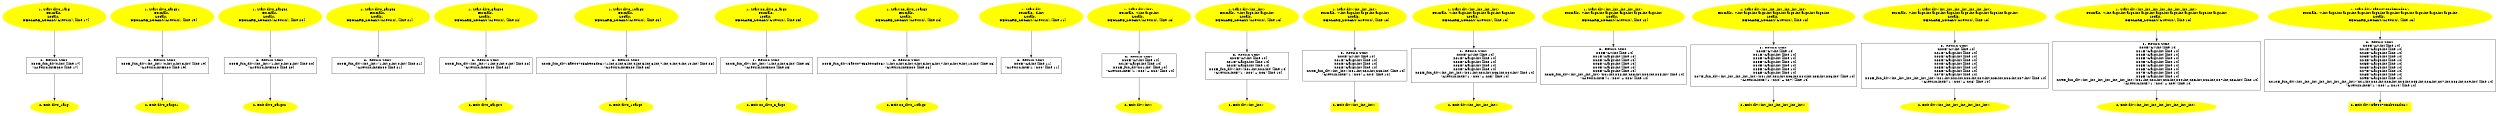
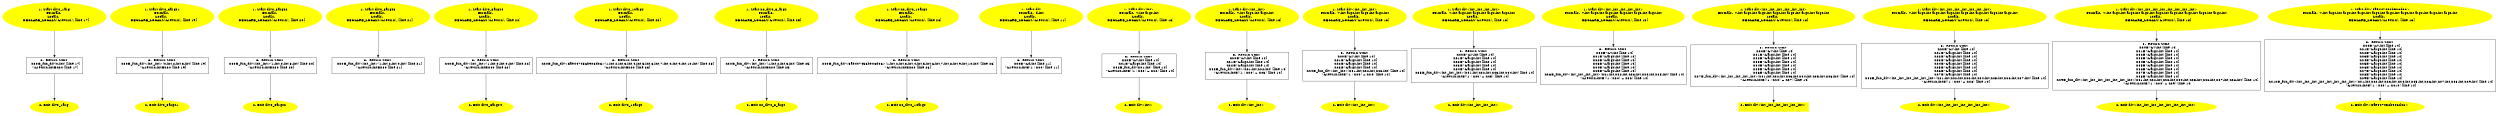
node "2: Exit div<int,_int,_int>": shape box -> ellipse
node "2: Exit div<5ae447456b906d06>": shape box -> ellipse
